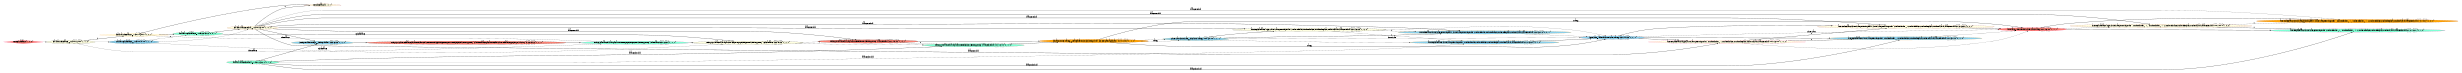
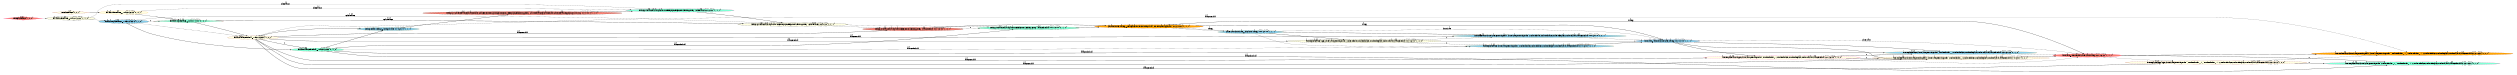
edge "final float balanceTreshold = 1.0f@@@5@@@['1', '0', '1']" -> "testIndexBalance['0', '0', '1']": now "final float balanceTreshold = 1.0f@@@5@@@['1', '0', '1']" -> "final float balanceThreshold = 1.0f@@@5@@@['0', '1', '0']"
node "final float replicaBalance = 0.0f@@@4@@@['0', '0', '1']": shape ellipse -> diamond
node "final float indexBalance = 1.0f@@@3@@@['0', '0', '1']": shape diamond -> ellipse
edge "final float indexBalance = 0.0f@@@3@@@['1', '1', '0']" -> "final float indexBalance = 1.0f@@@3@@@['0', '0', '1']": removed, label "0"
edge "final float replicaBalance = 1.0f@@@4@@@['1', '1', '0']" -> "final float balanceThreshold = 1.0f@@@5@@@['0', '1', '0']": added
